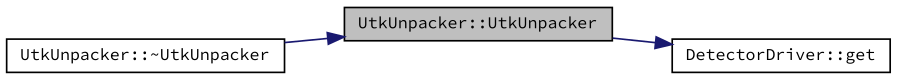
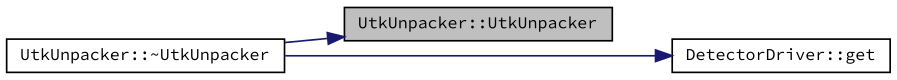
edge "UtkUnpacker::UtkUnpacker" -> "DetectorDriver::get": now "UtkUnpacker::~UtkUnpacker" -> "DetectorDriver::get"
